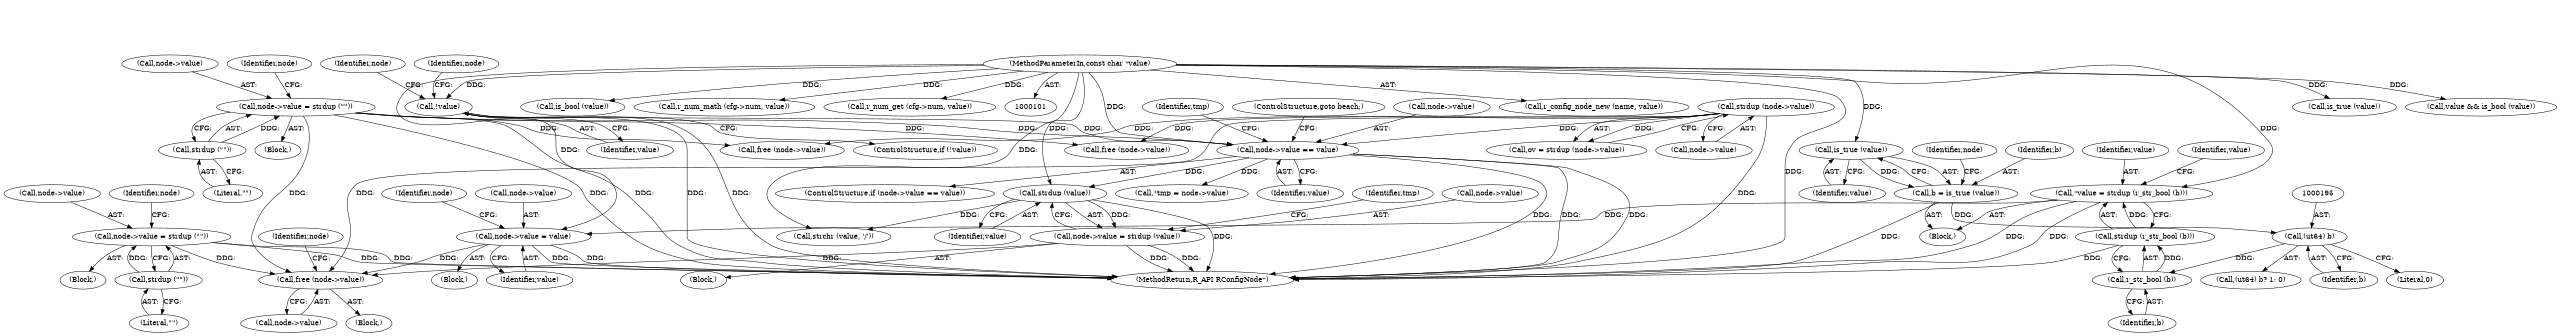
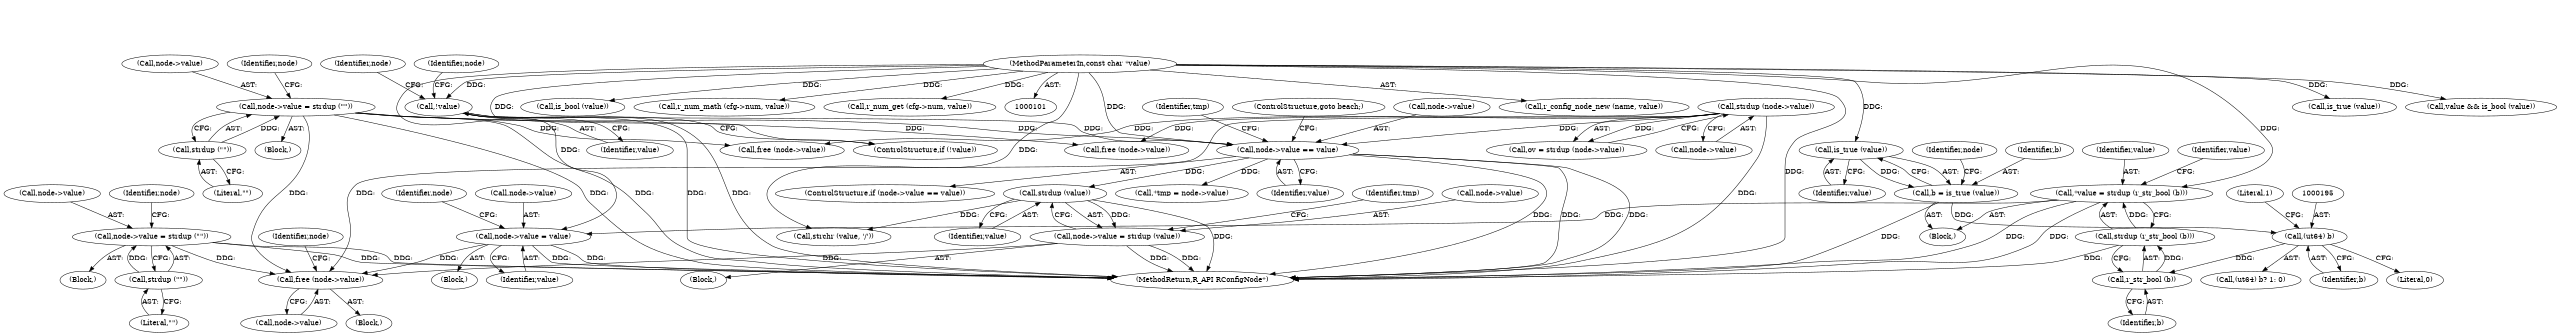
edge "(MethodParameterIn,const char *value)" -> "(Call,strdup (value))": now "(MethodParameterIn,const char *value)" -> "(ControlStructure,if (!value))"
node "(Literal,1)": added
